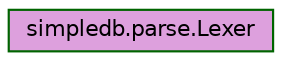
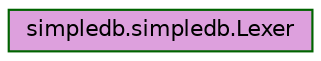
node "simpledb.parse.Lexer": label "simpledb.parse.Lexer" -> "simpledb.simpledb.Lexer"
